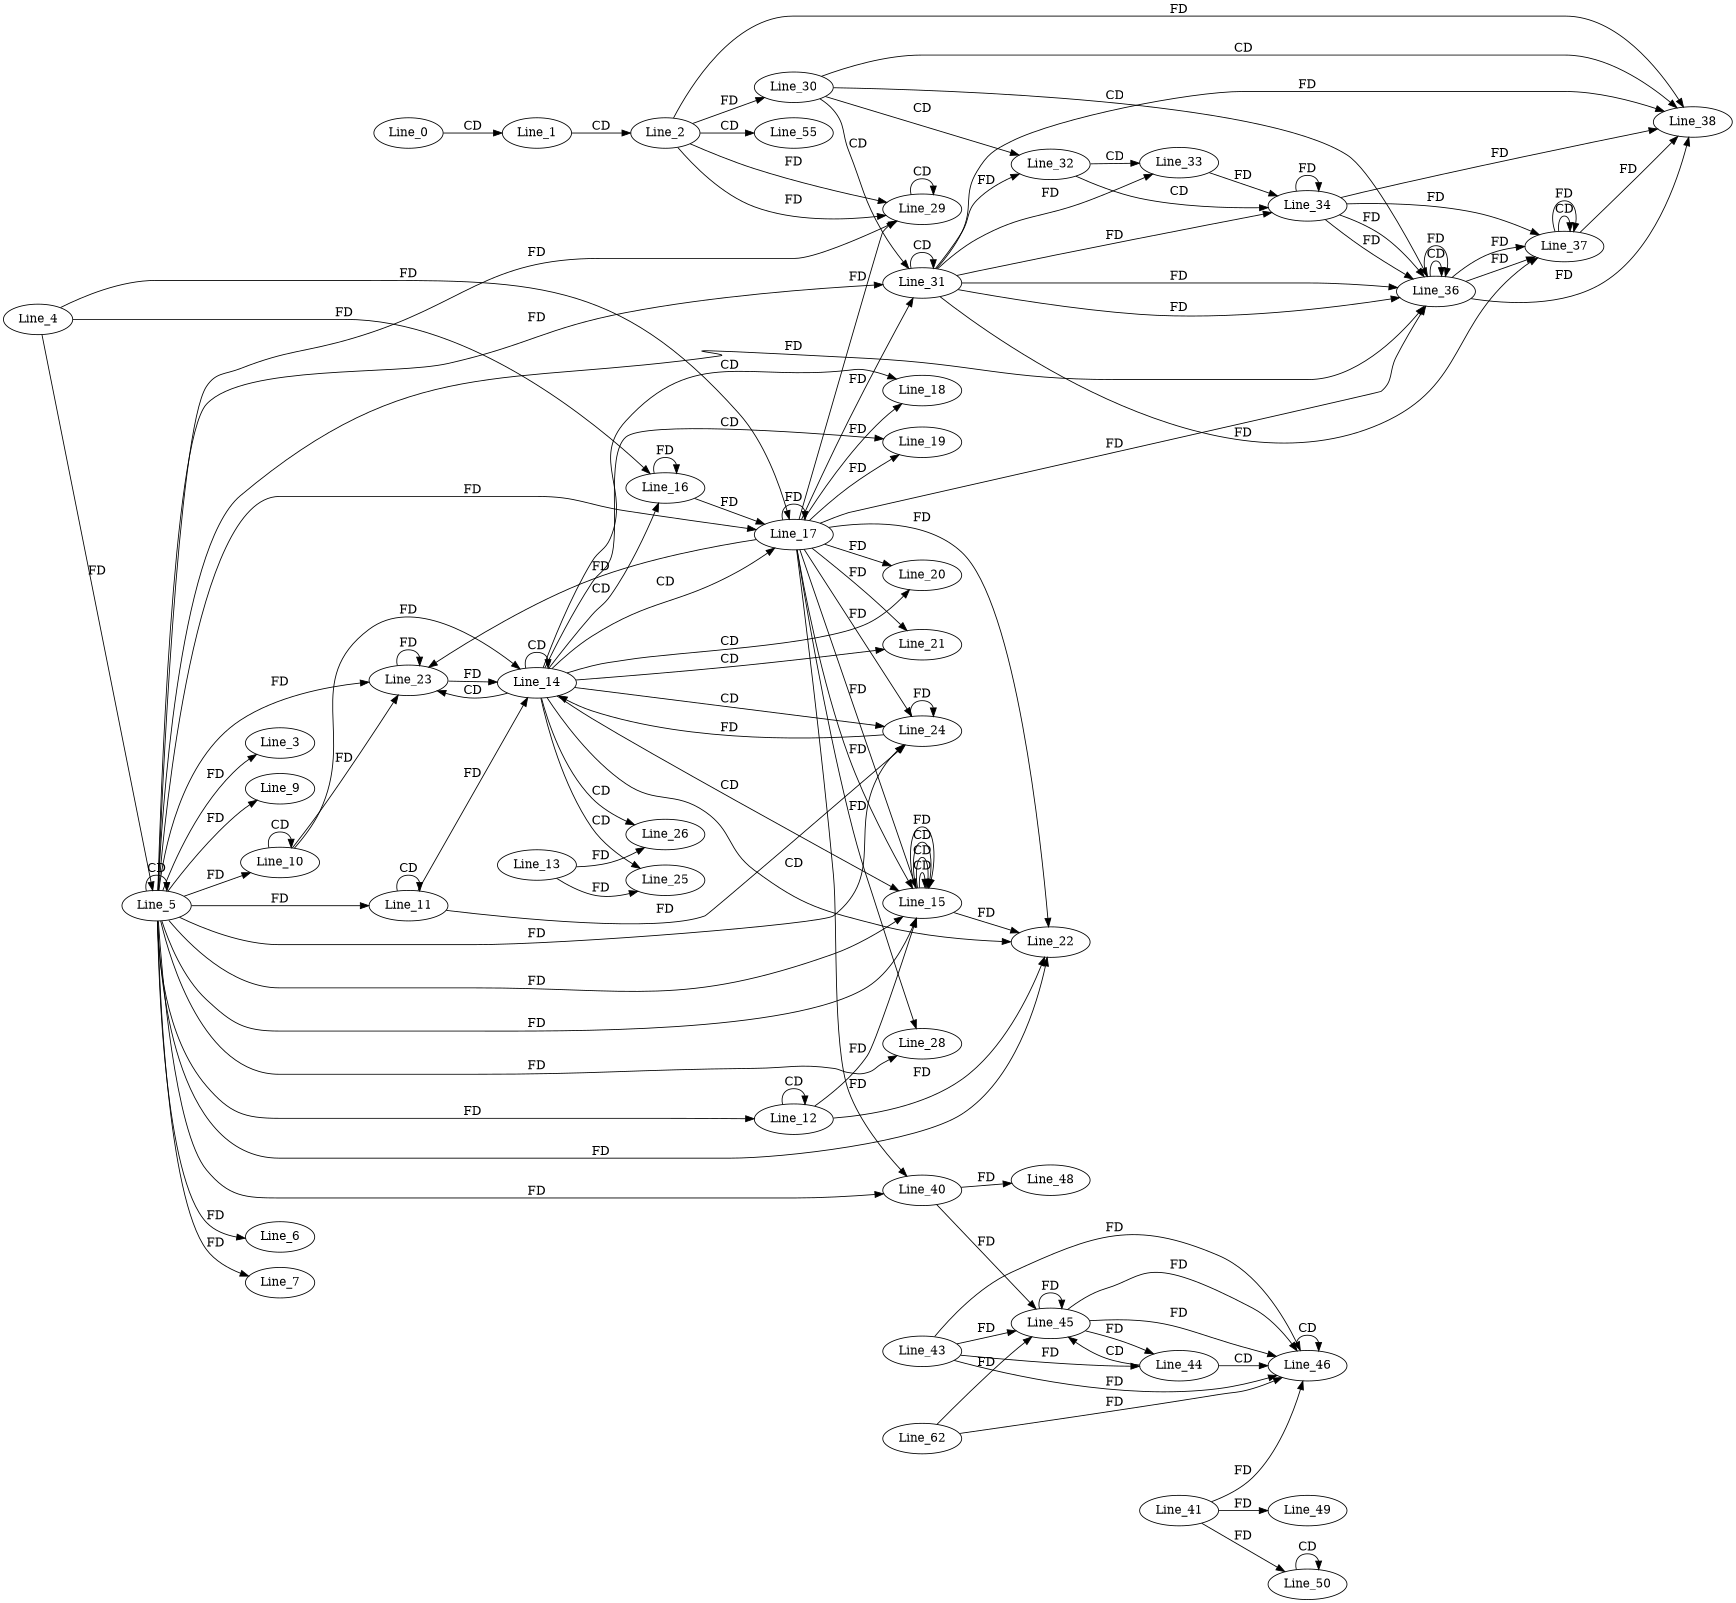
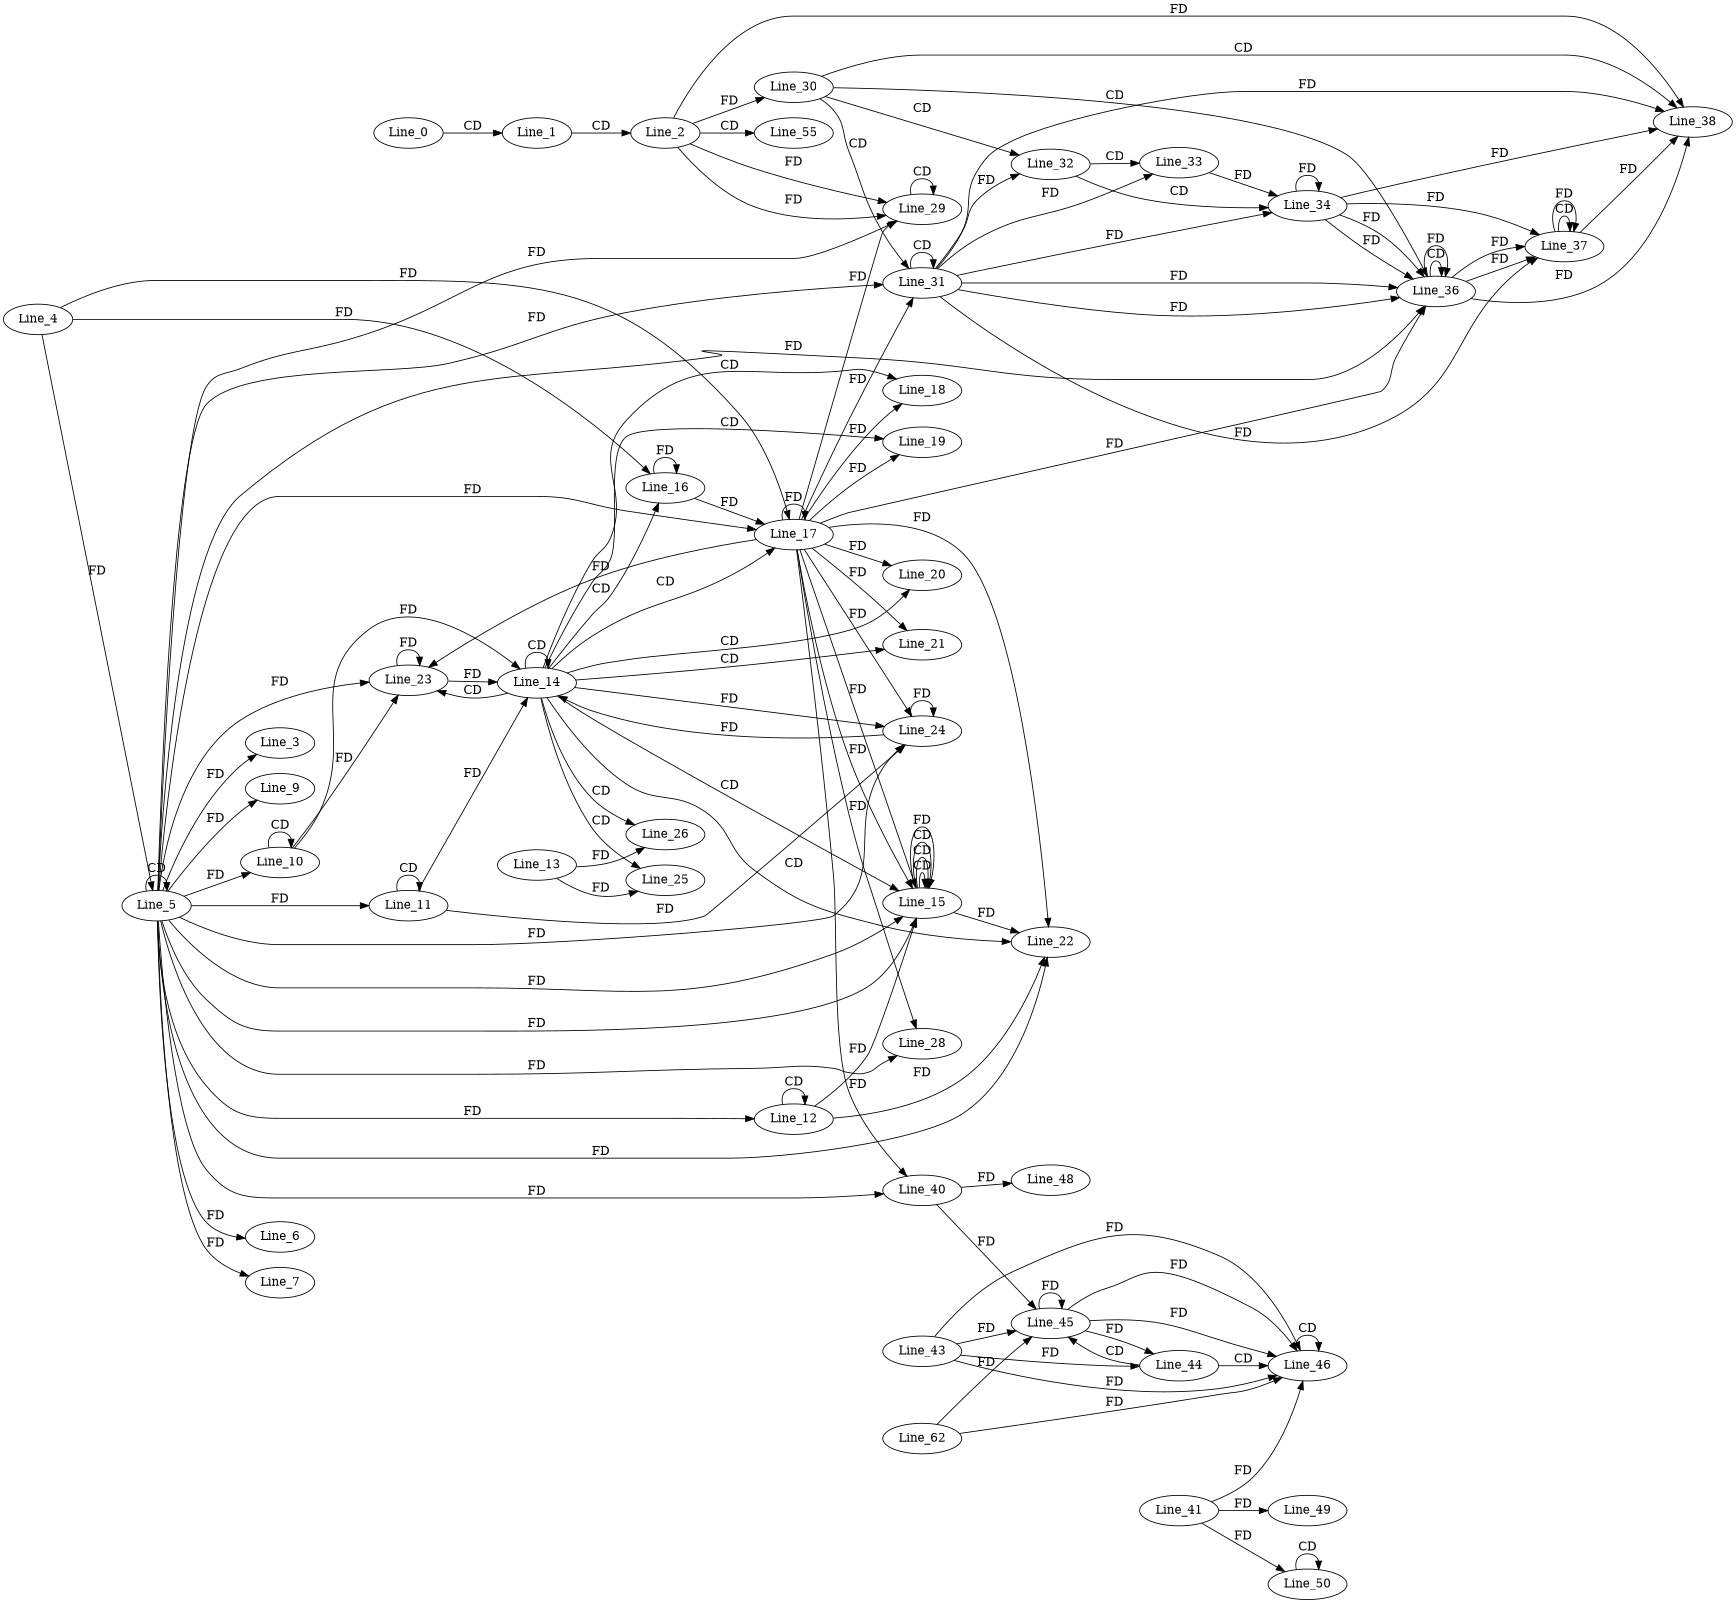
edge "Line_14" -> "Line_24": label "CD" -> "FD"
